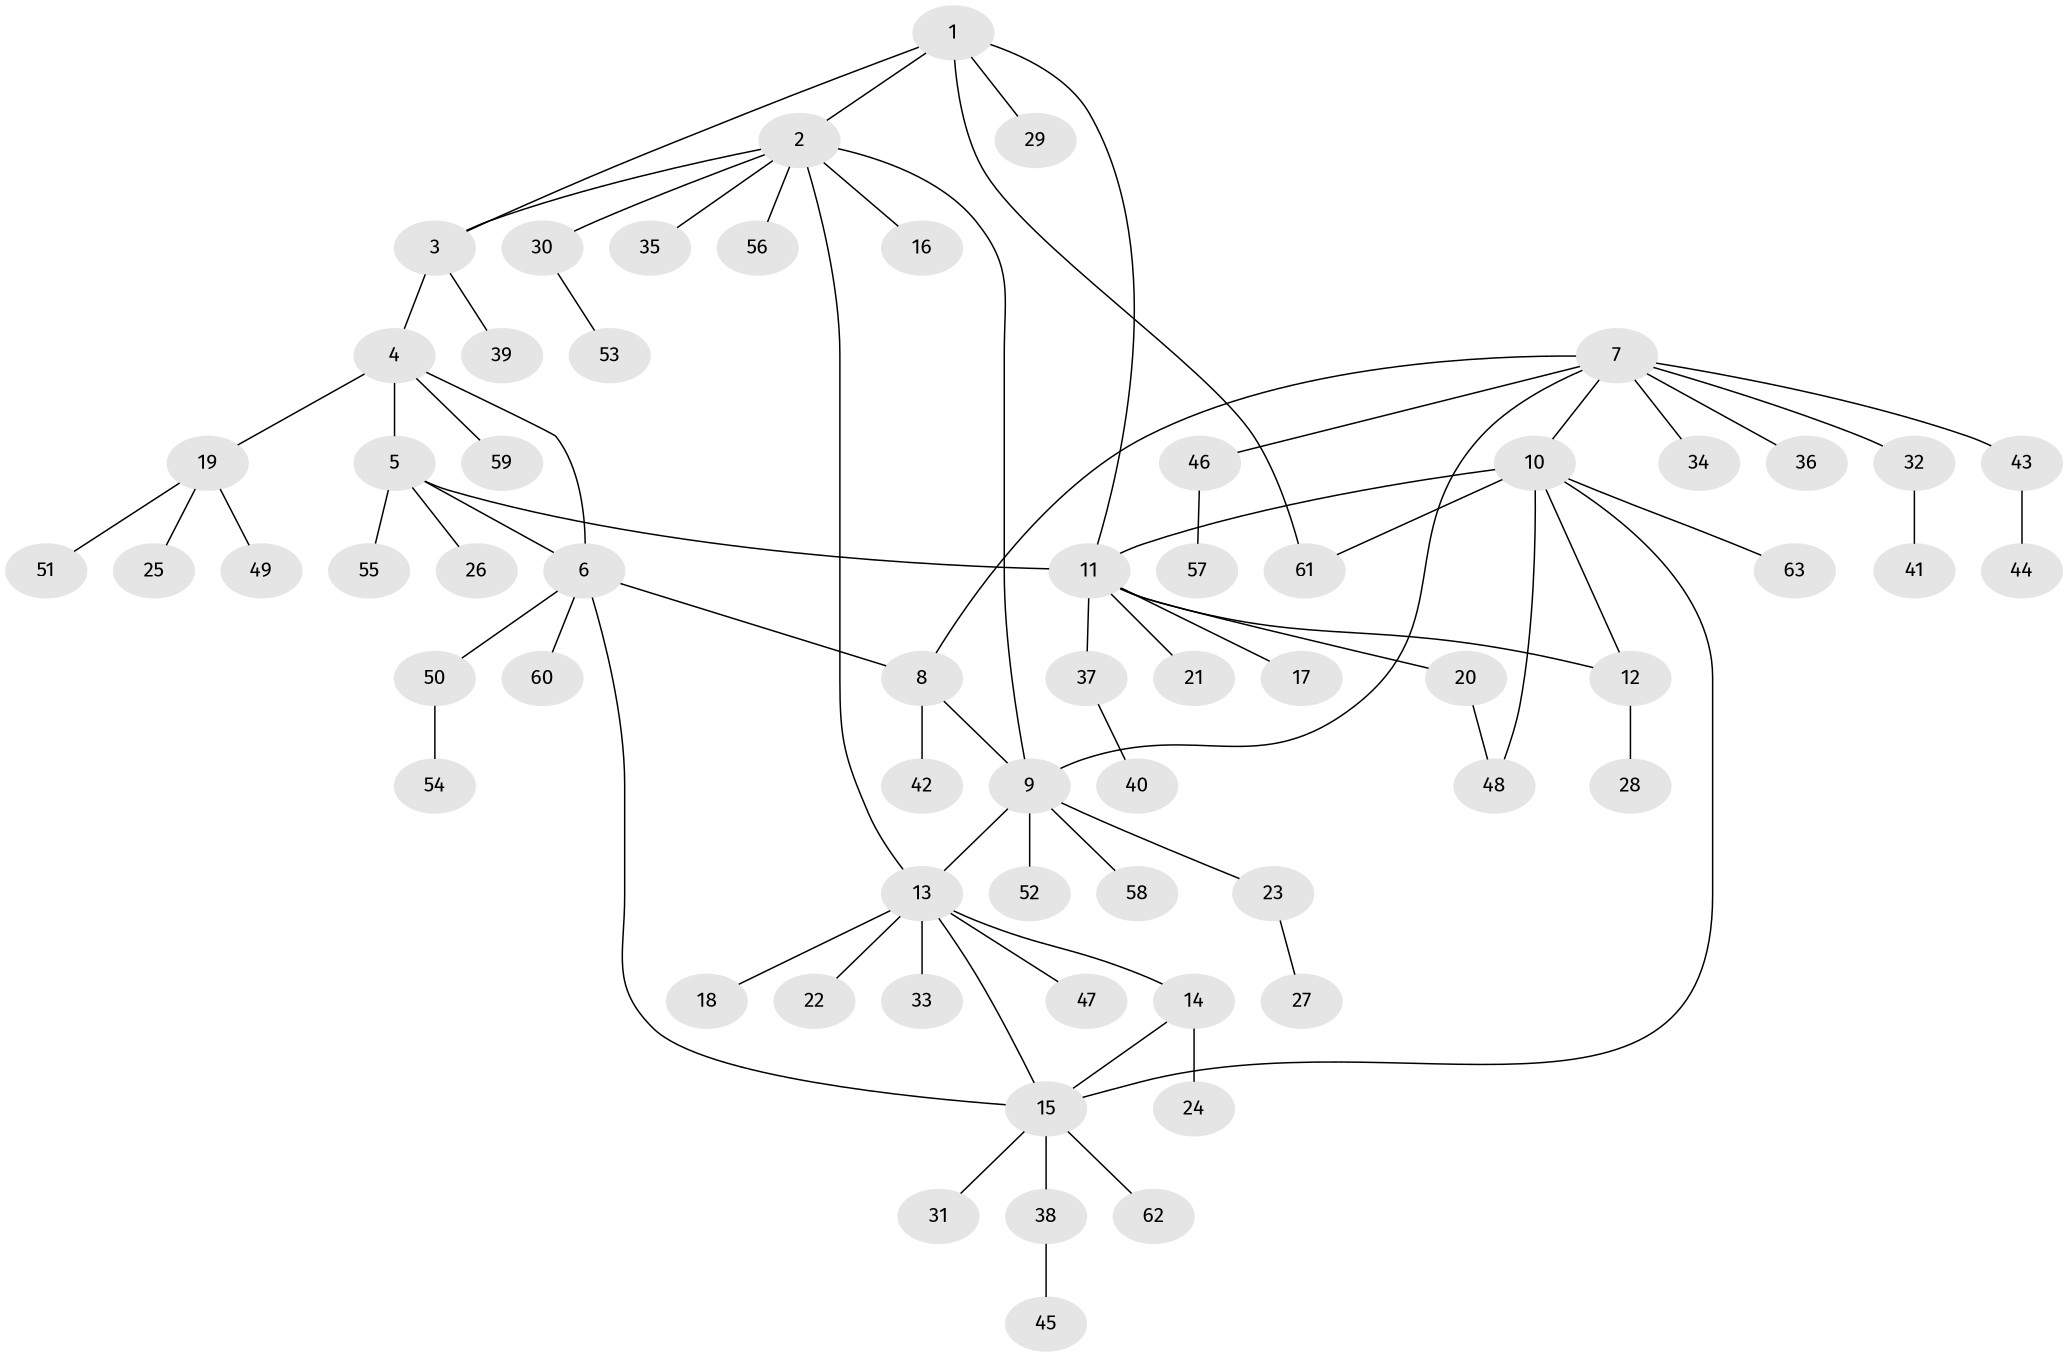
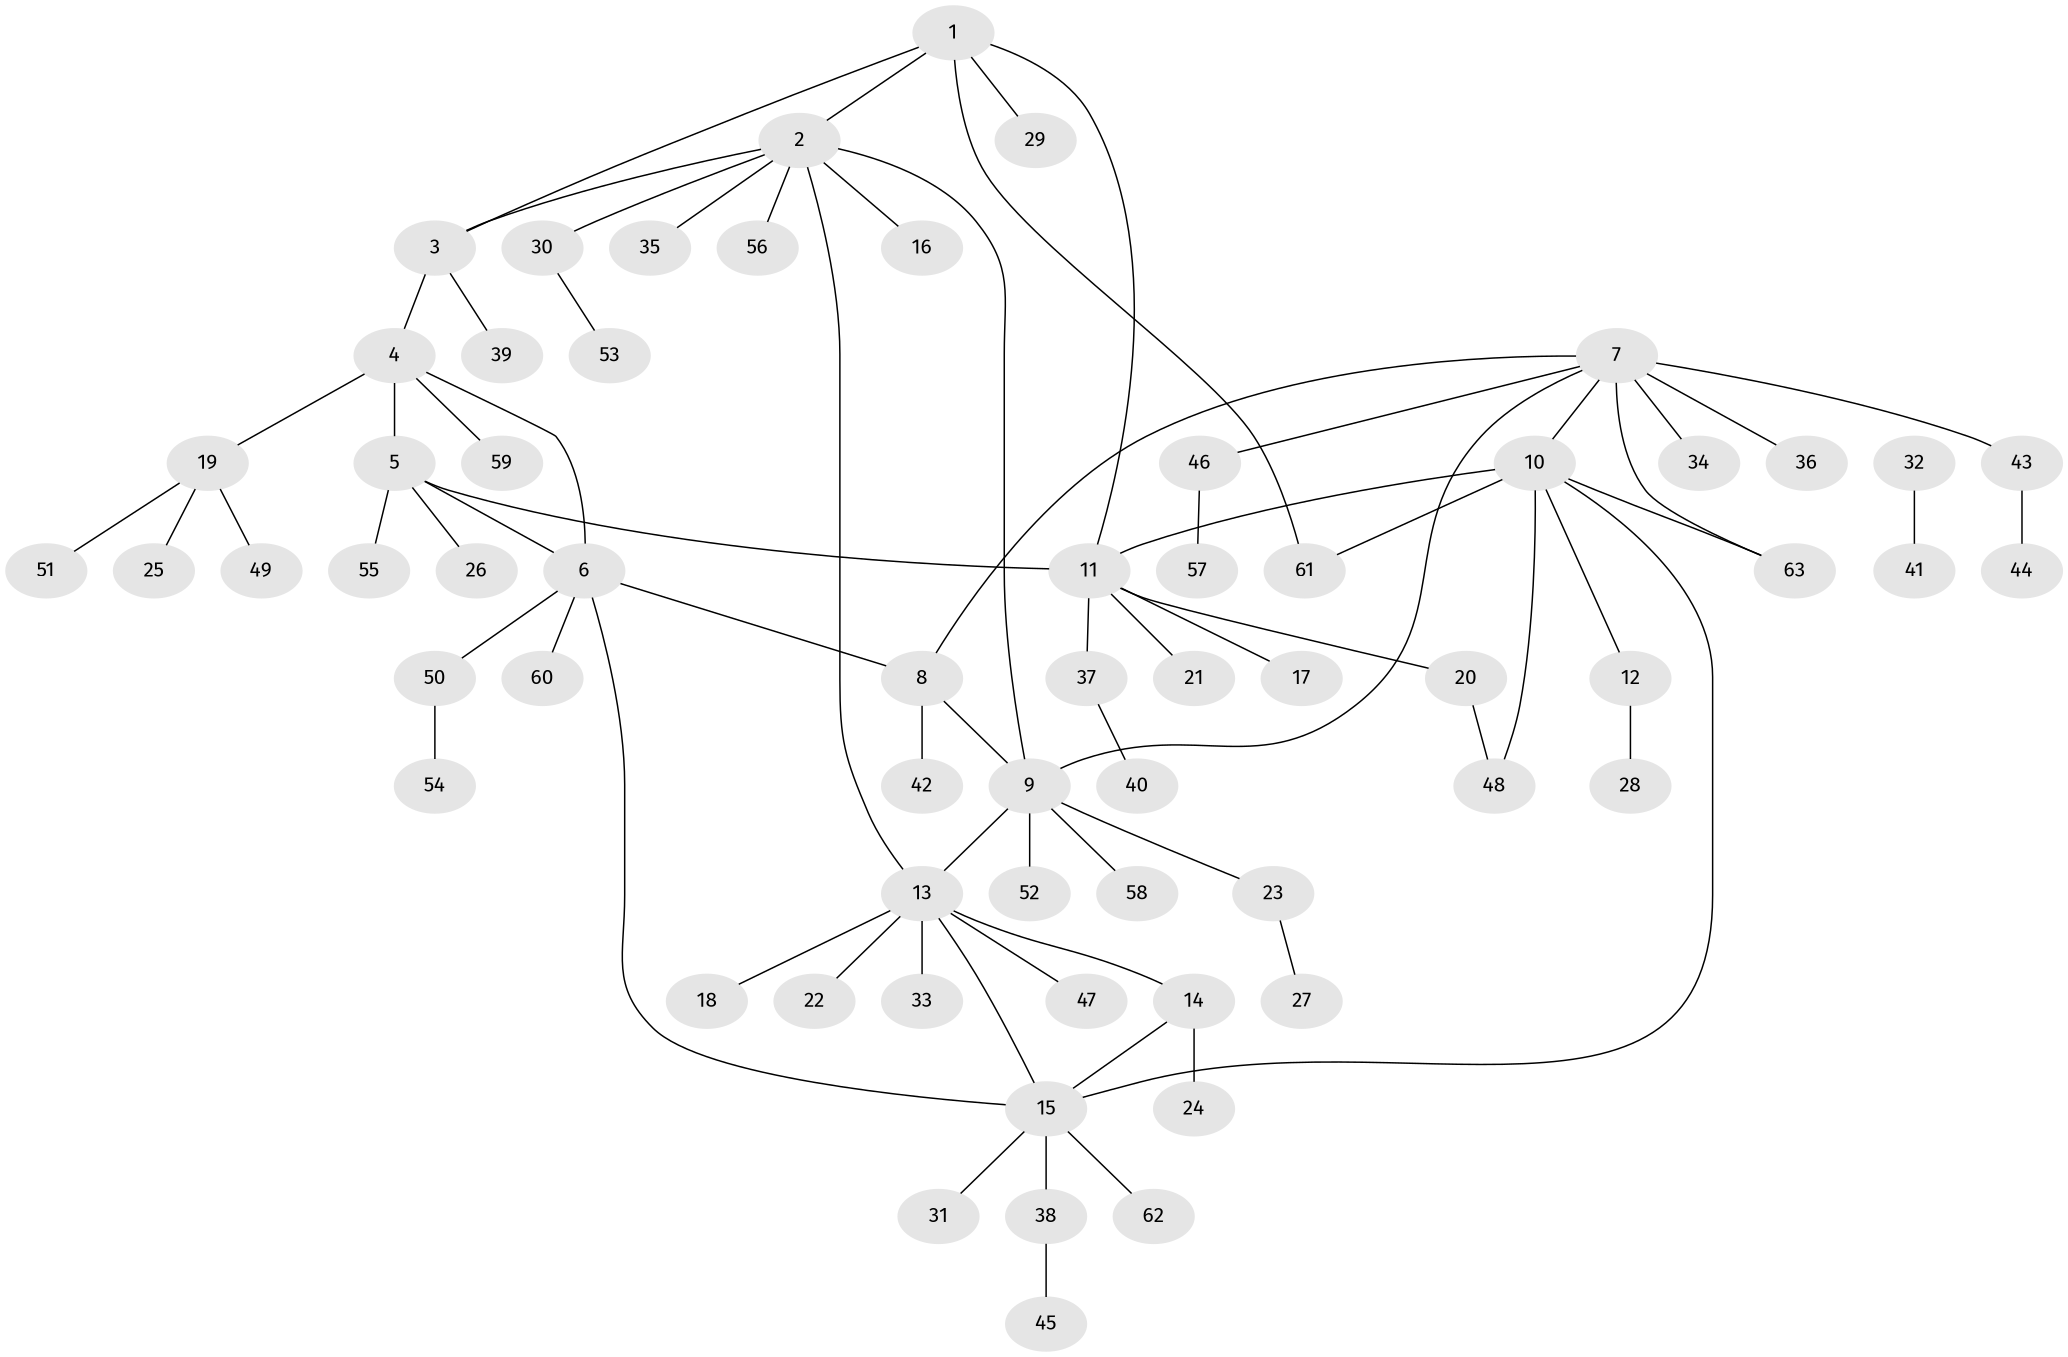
edge "7" -- "32": now "7" -- "63"
edge "11" -- "12": removed
